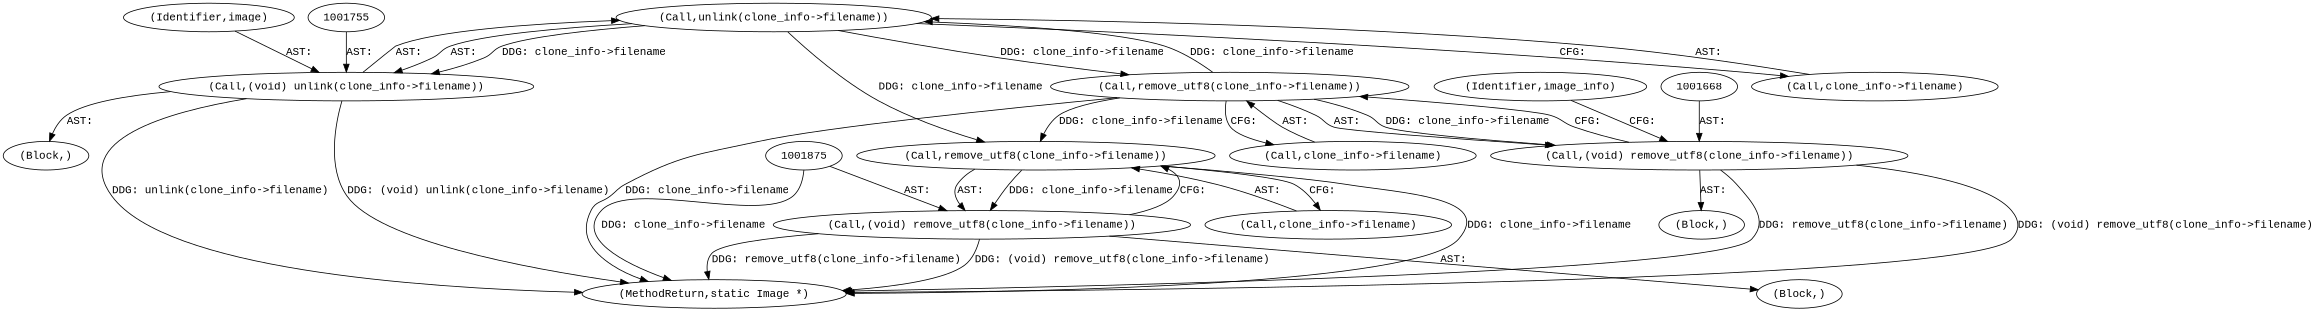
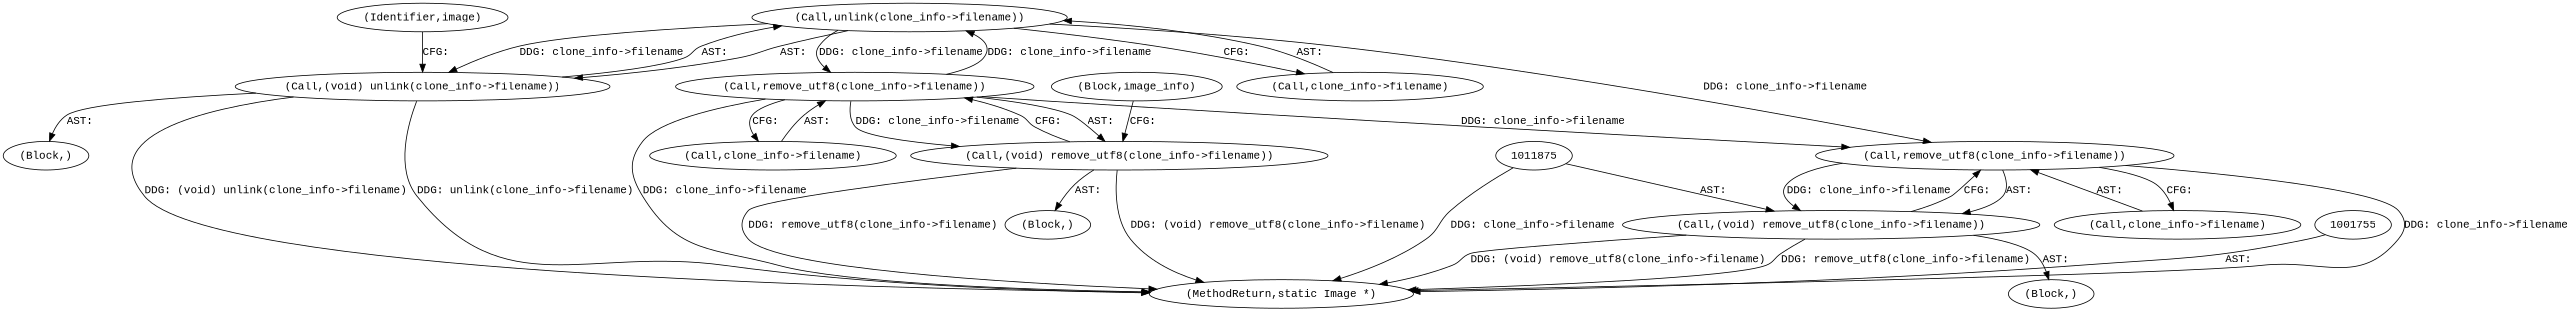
edge "1001755" -> "(Call,(void) unlink(clone_info->filename))": now "1001755" -> "(MethodReturn,static Image *)"
edge "(Identifier,image)" -> "(Call,(void) unlink(clone_info->filename))": label "AST: " -> "CFG: "
node "(Identifier,image_info)": label "(Identifier,image_info)" -> "(Block,image_info)"
node "1001668": removed
node "1001875": label "1001875" -> "1011875"
